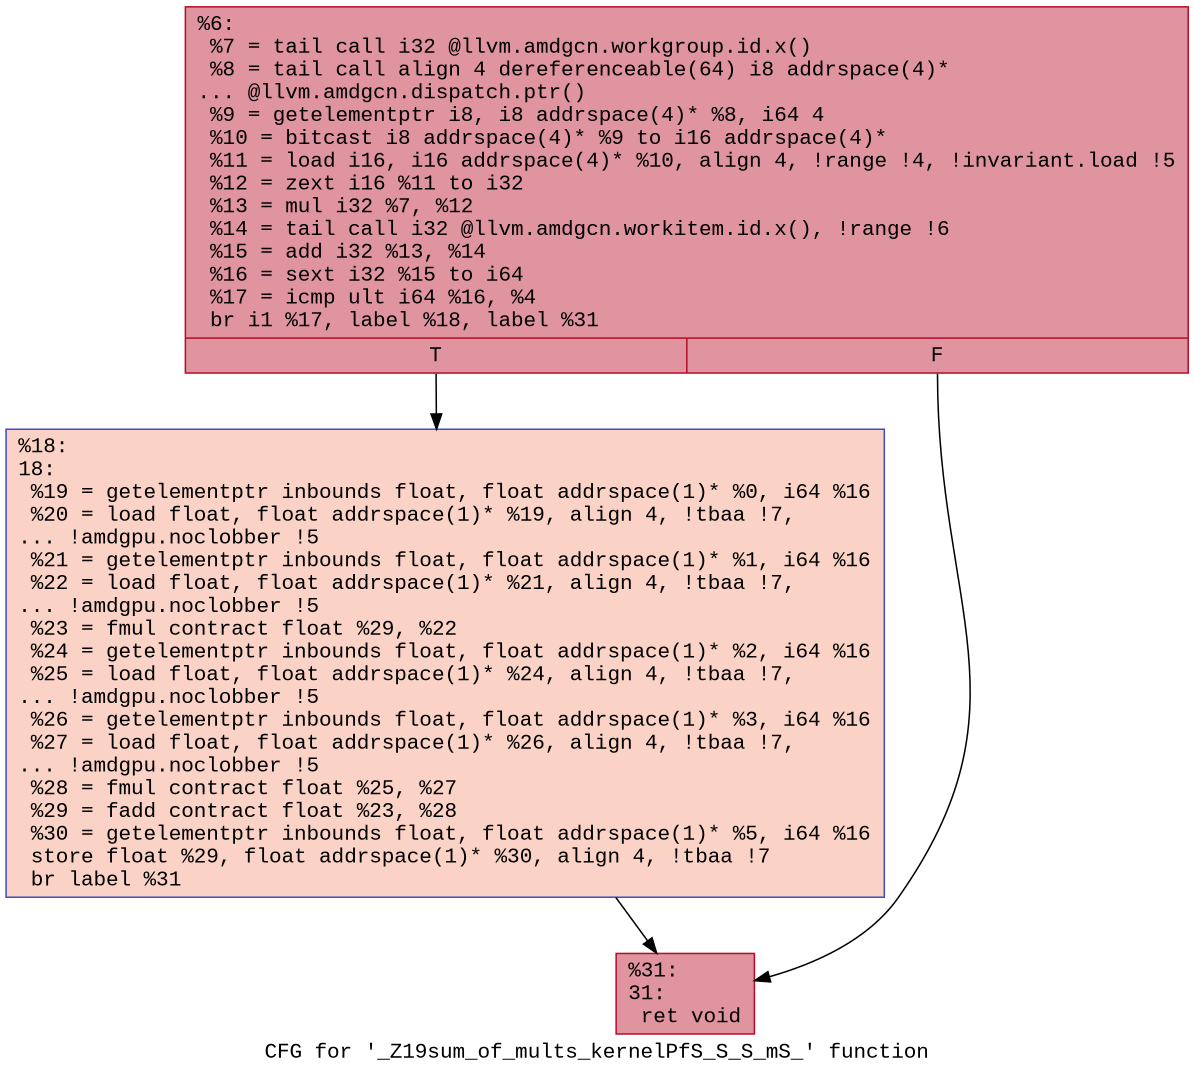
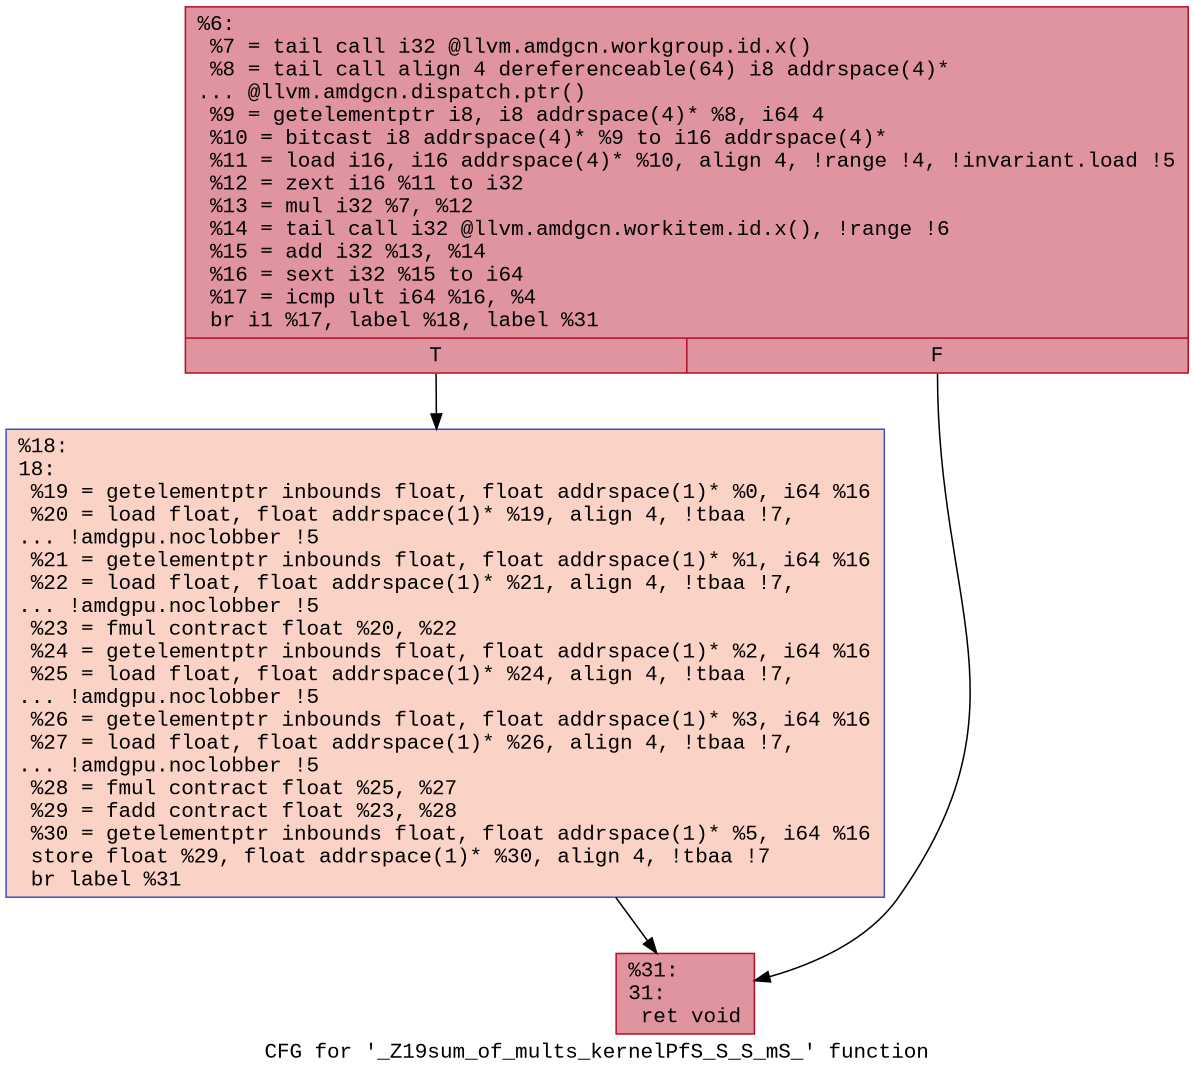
node "%18:": text "%23 = fmul contract float %29, %22" -> "%23 = fmul contract float %20, %22"
